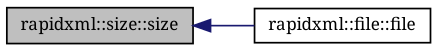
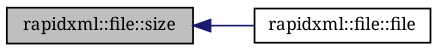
node "rapidxml::size::size": label "rapidxml::size::size" -> "rapidxml::file::size"
